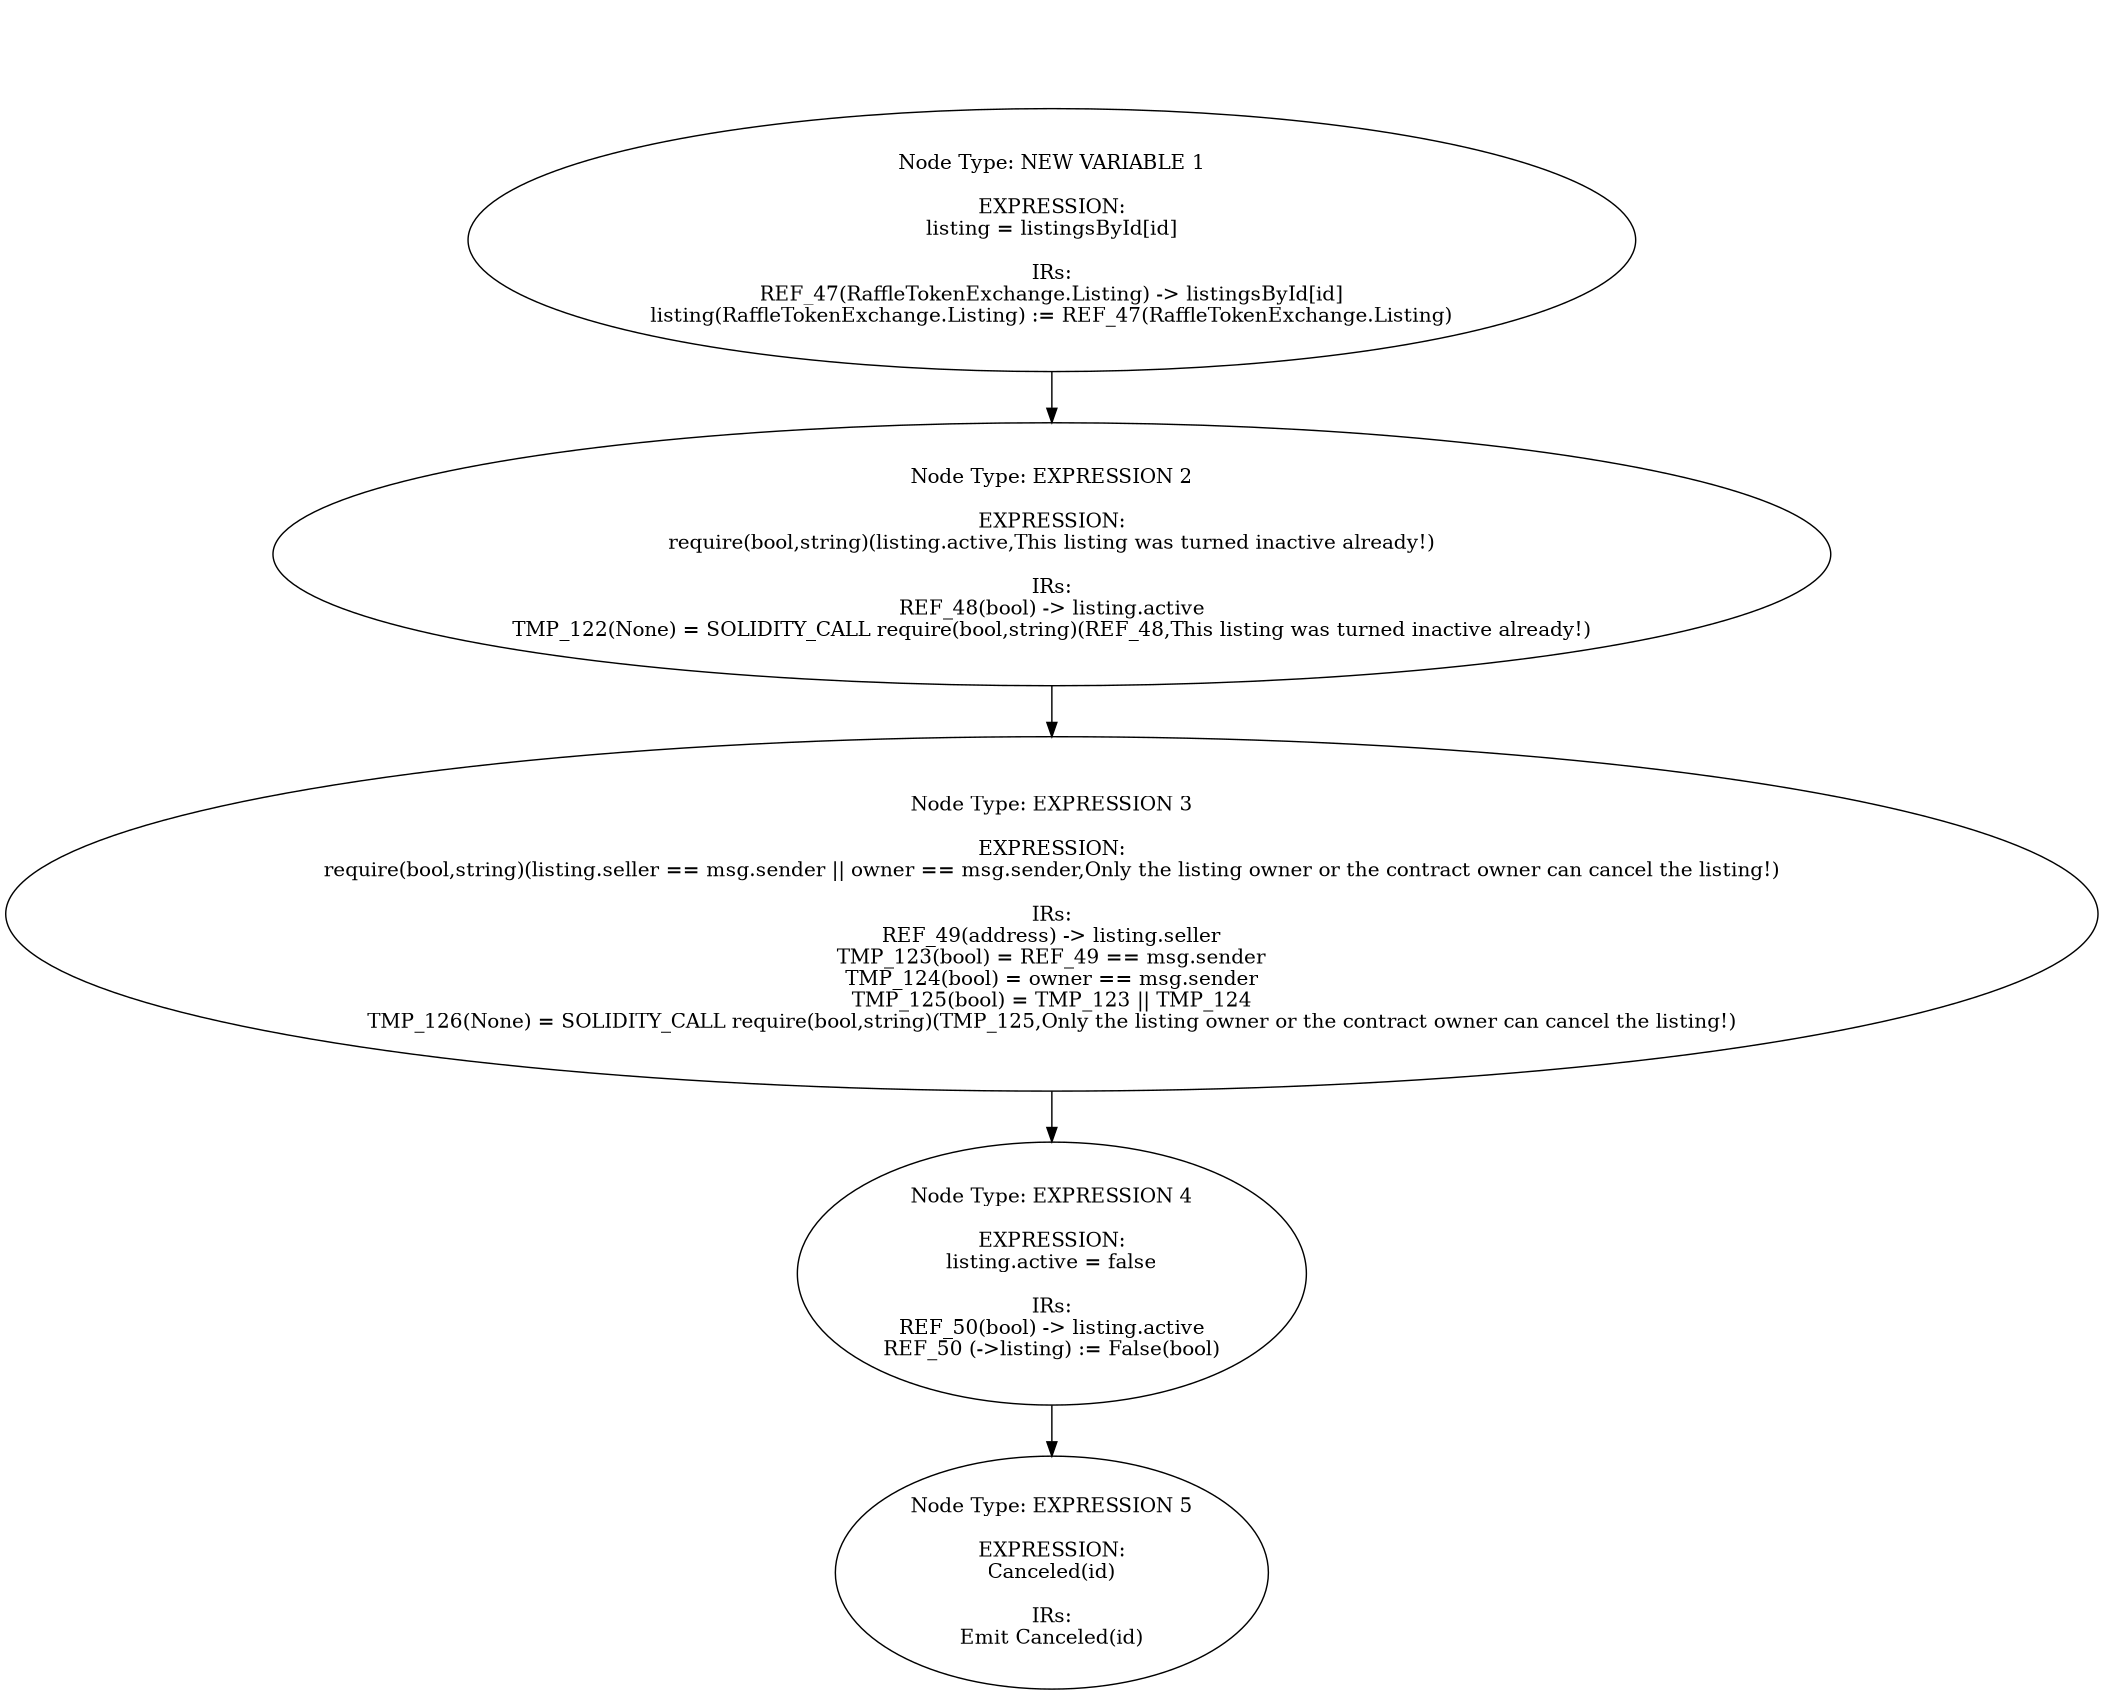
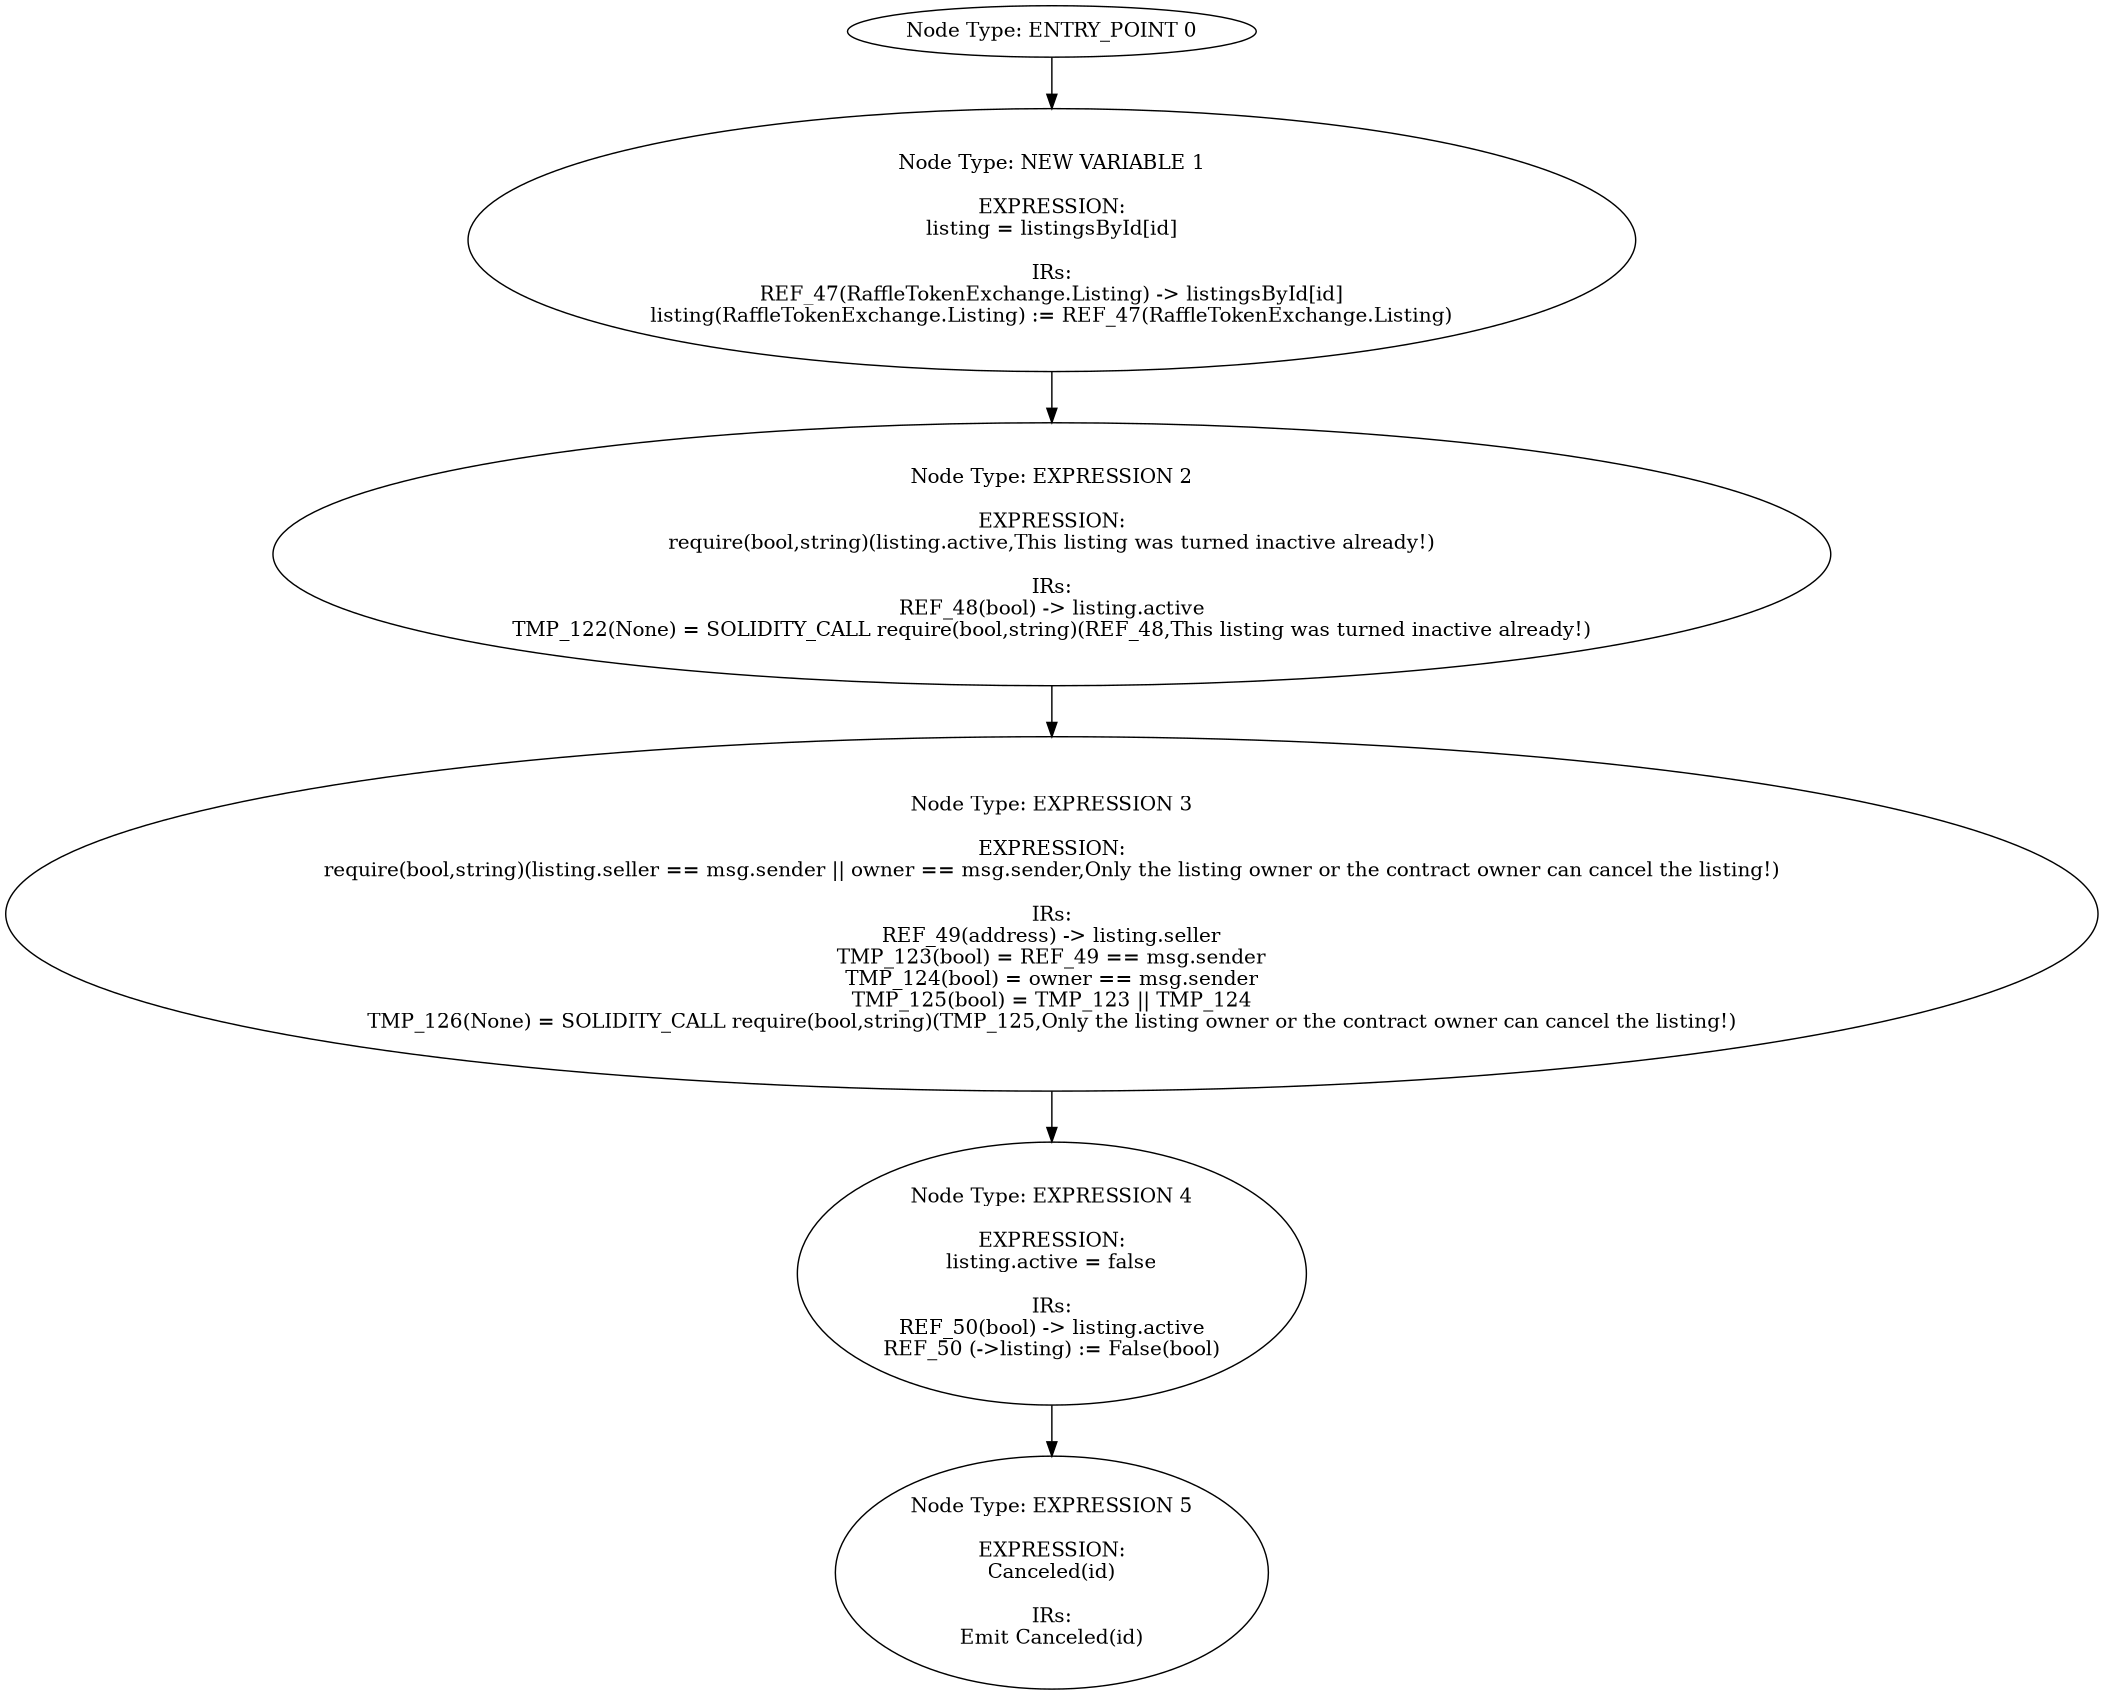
node "Node Type: ENTRY_POINT 0": added
